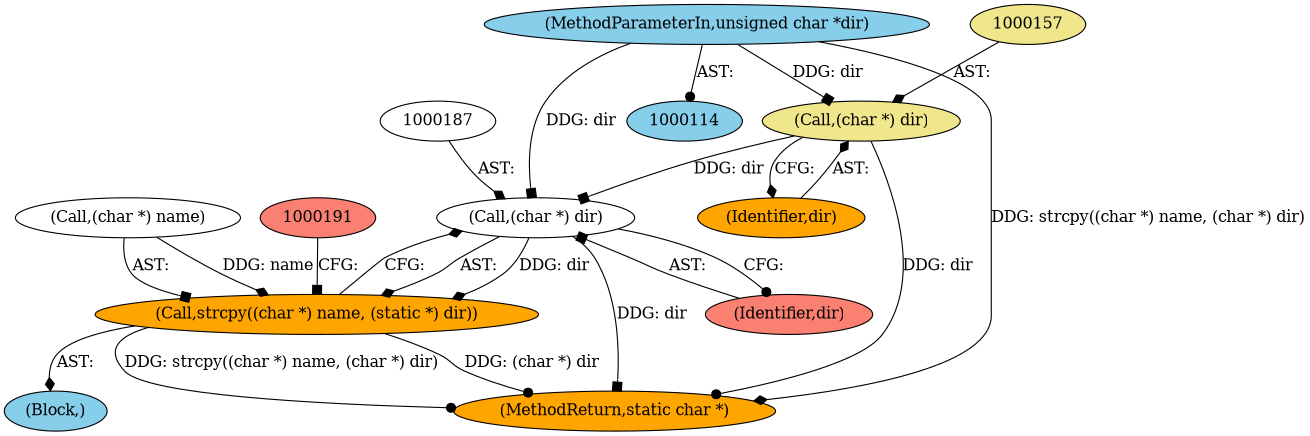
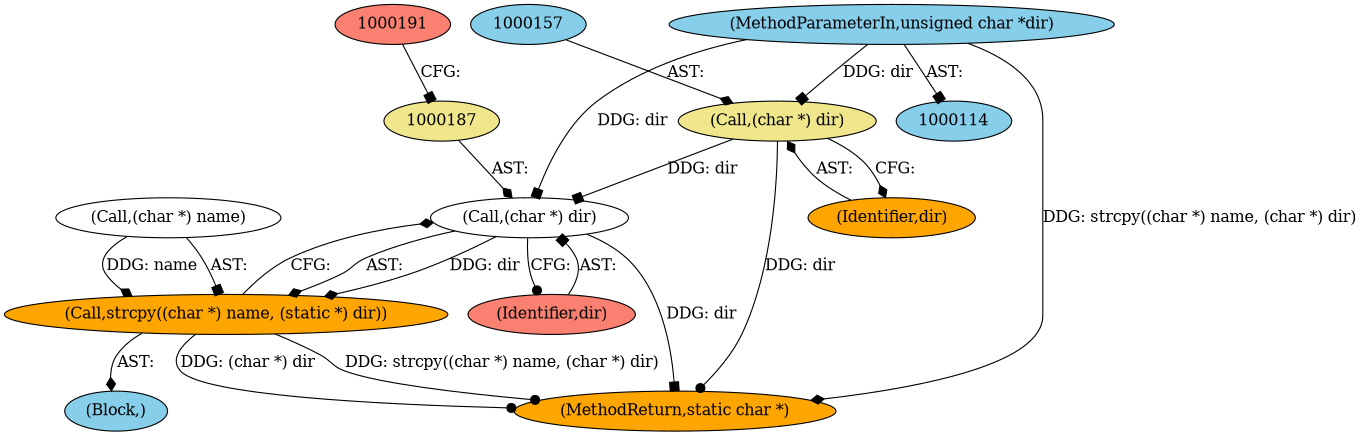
node "1000157": fillcolor khaki -> skyblue
edge "(MethodParameterIn,unsigned char *dir)" -> "1000114": arrowhead dot -> box
node "1000187": fillcolor white -> khaki
edge "1000191" -> "(Call,strcpy((char *) name, (static *) dir))": now "1000191" -> "1000187"
